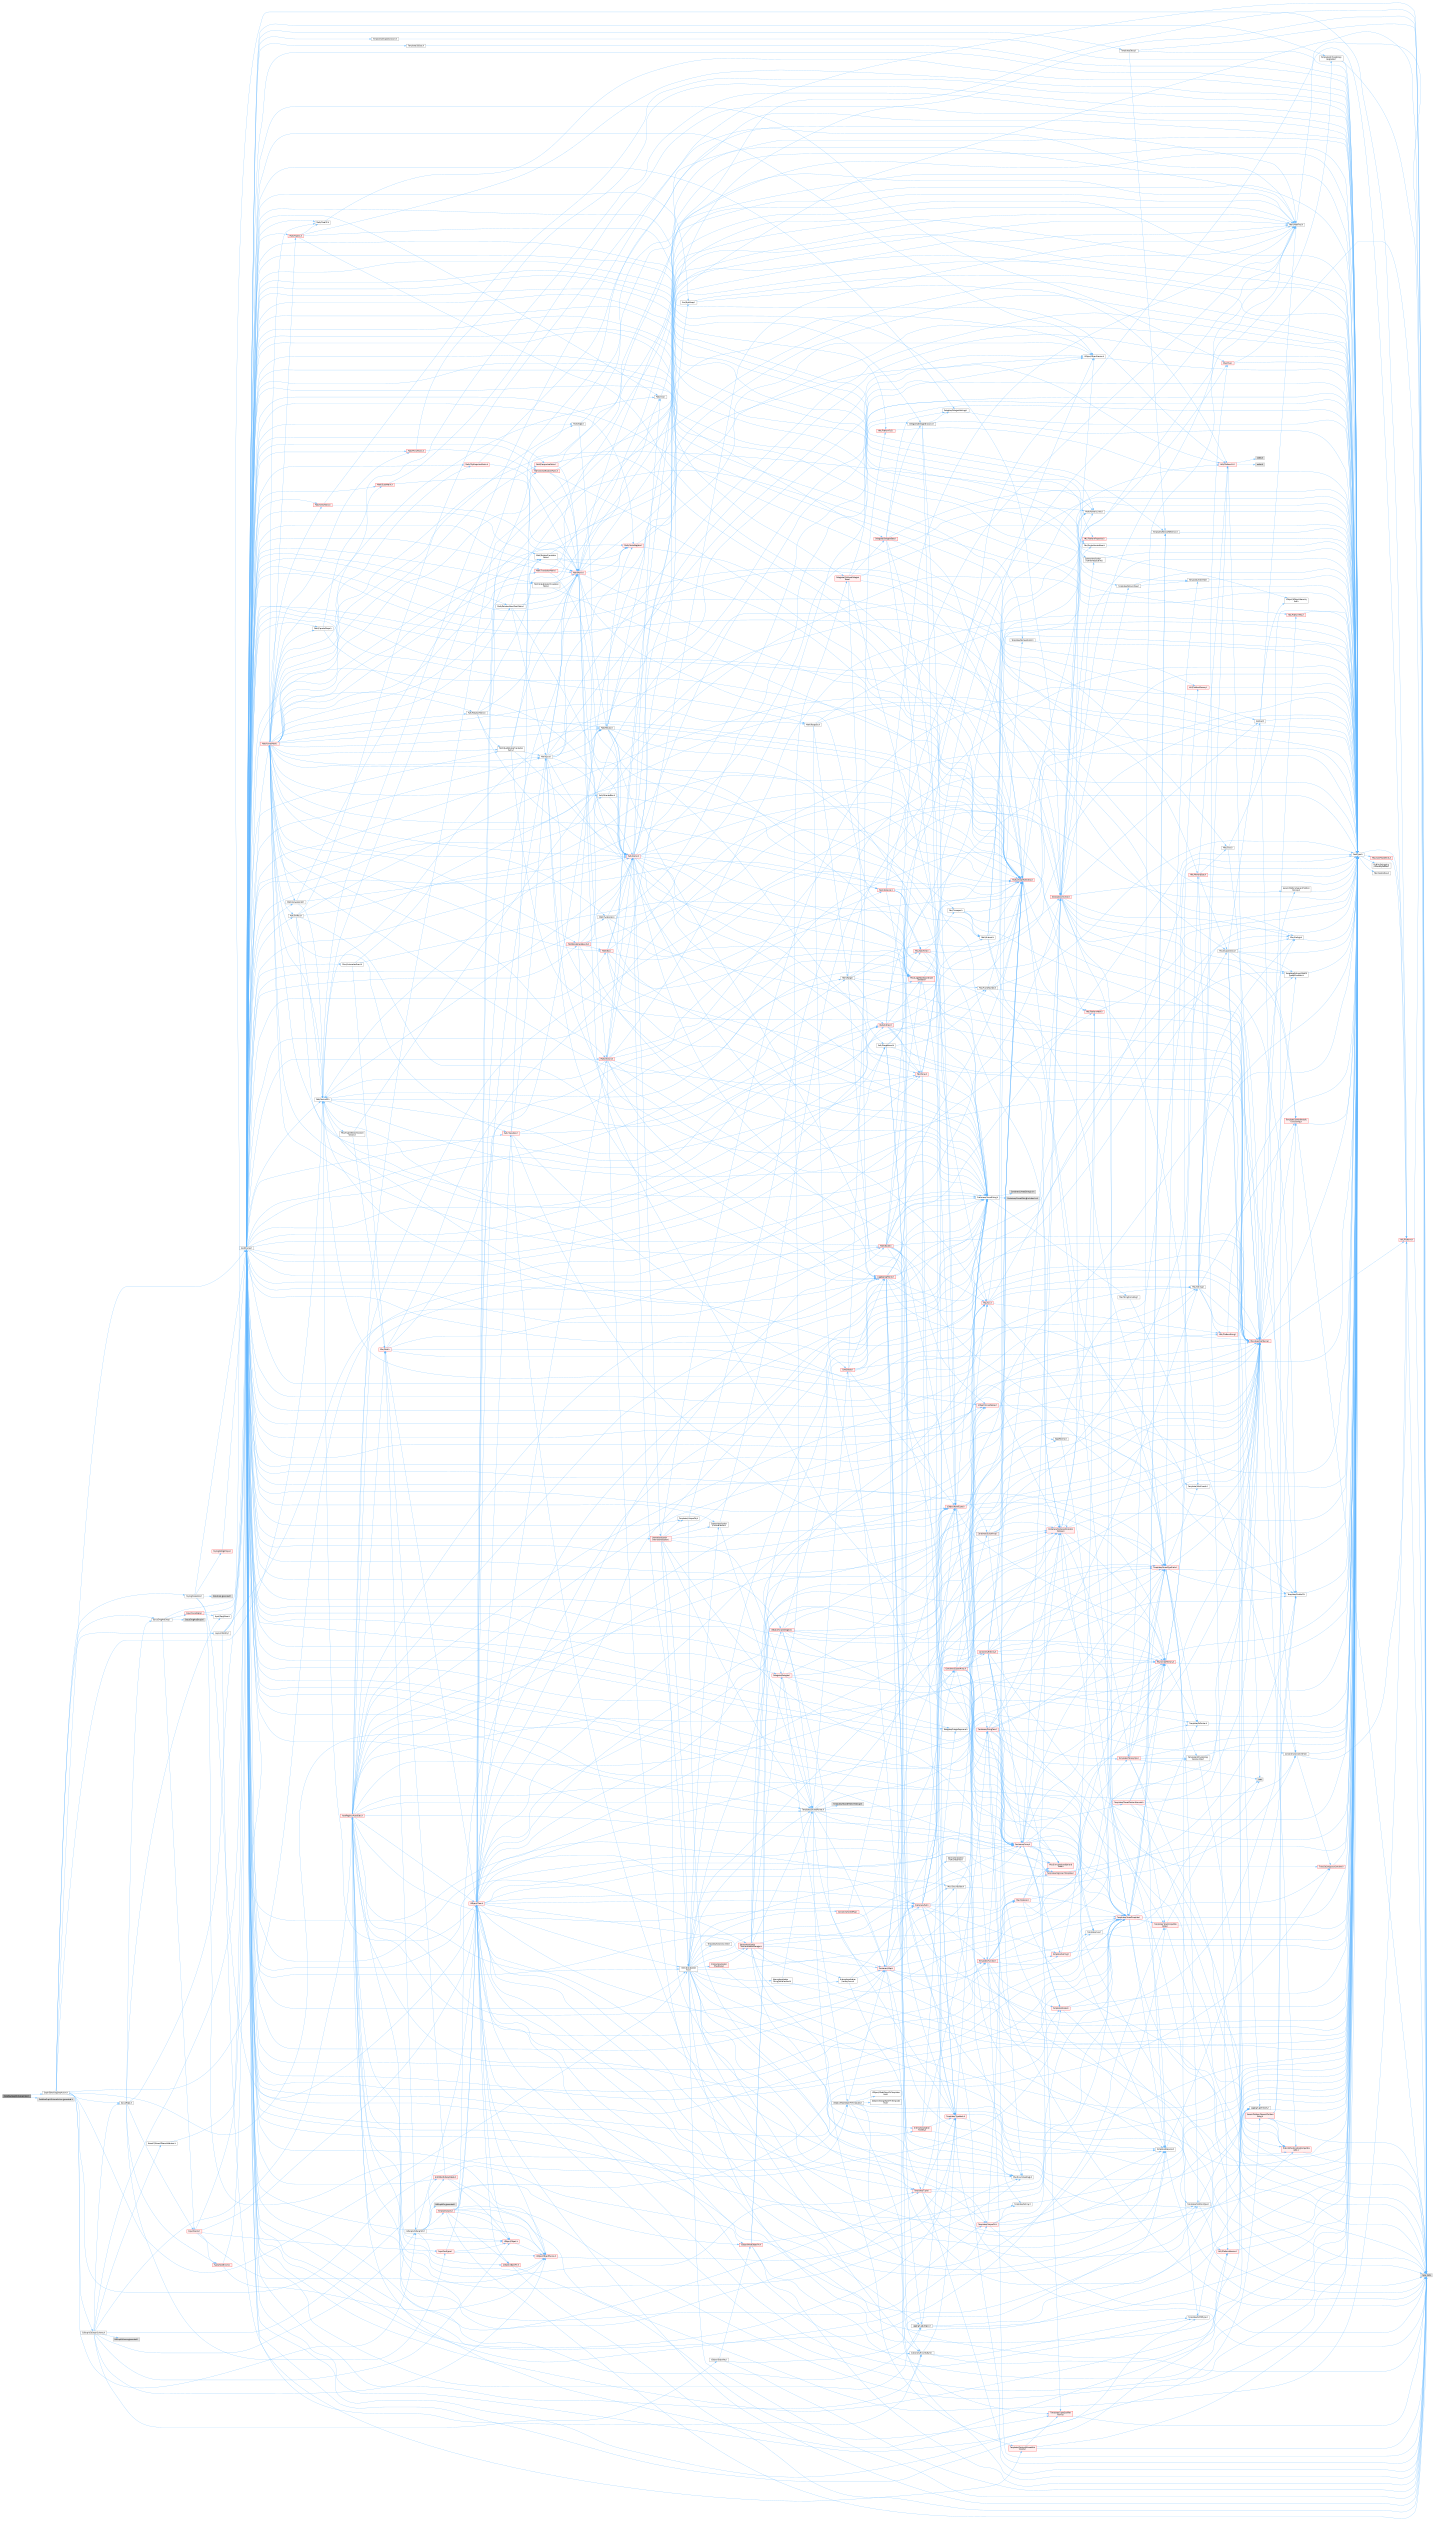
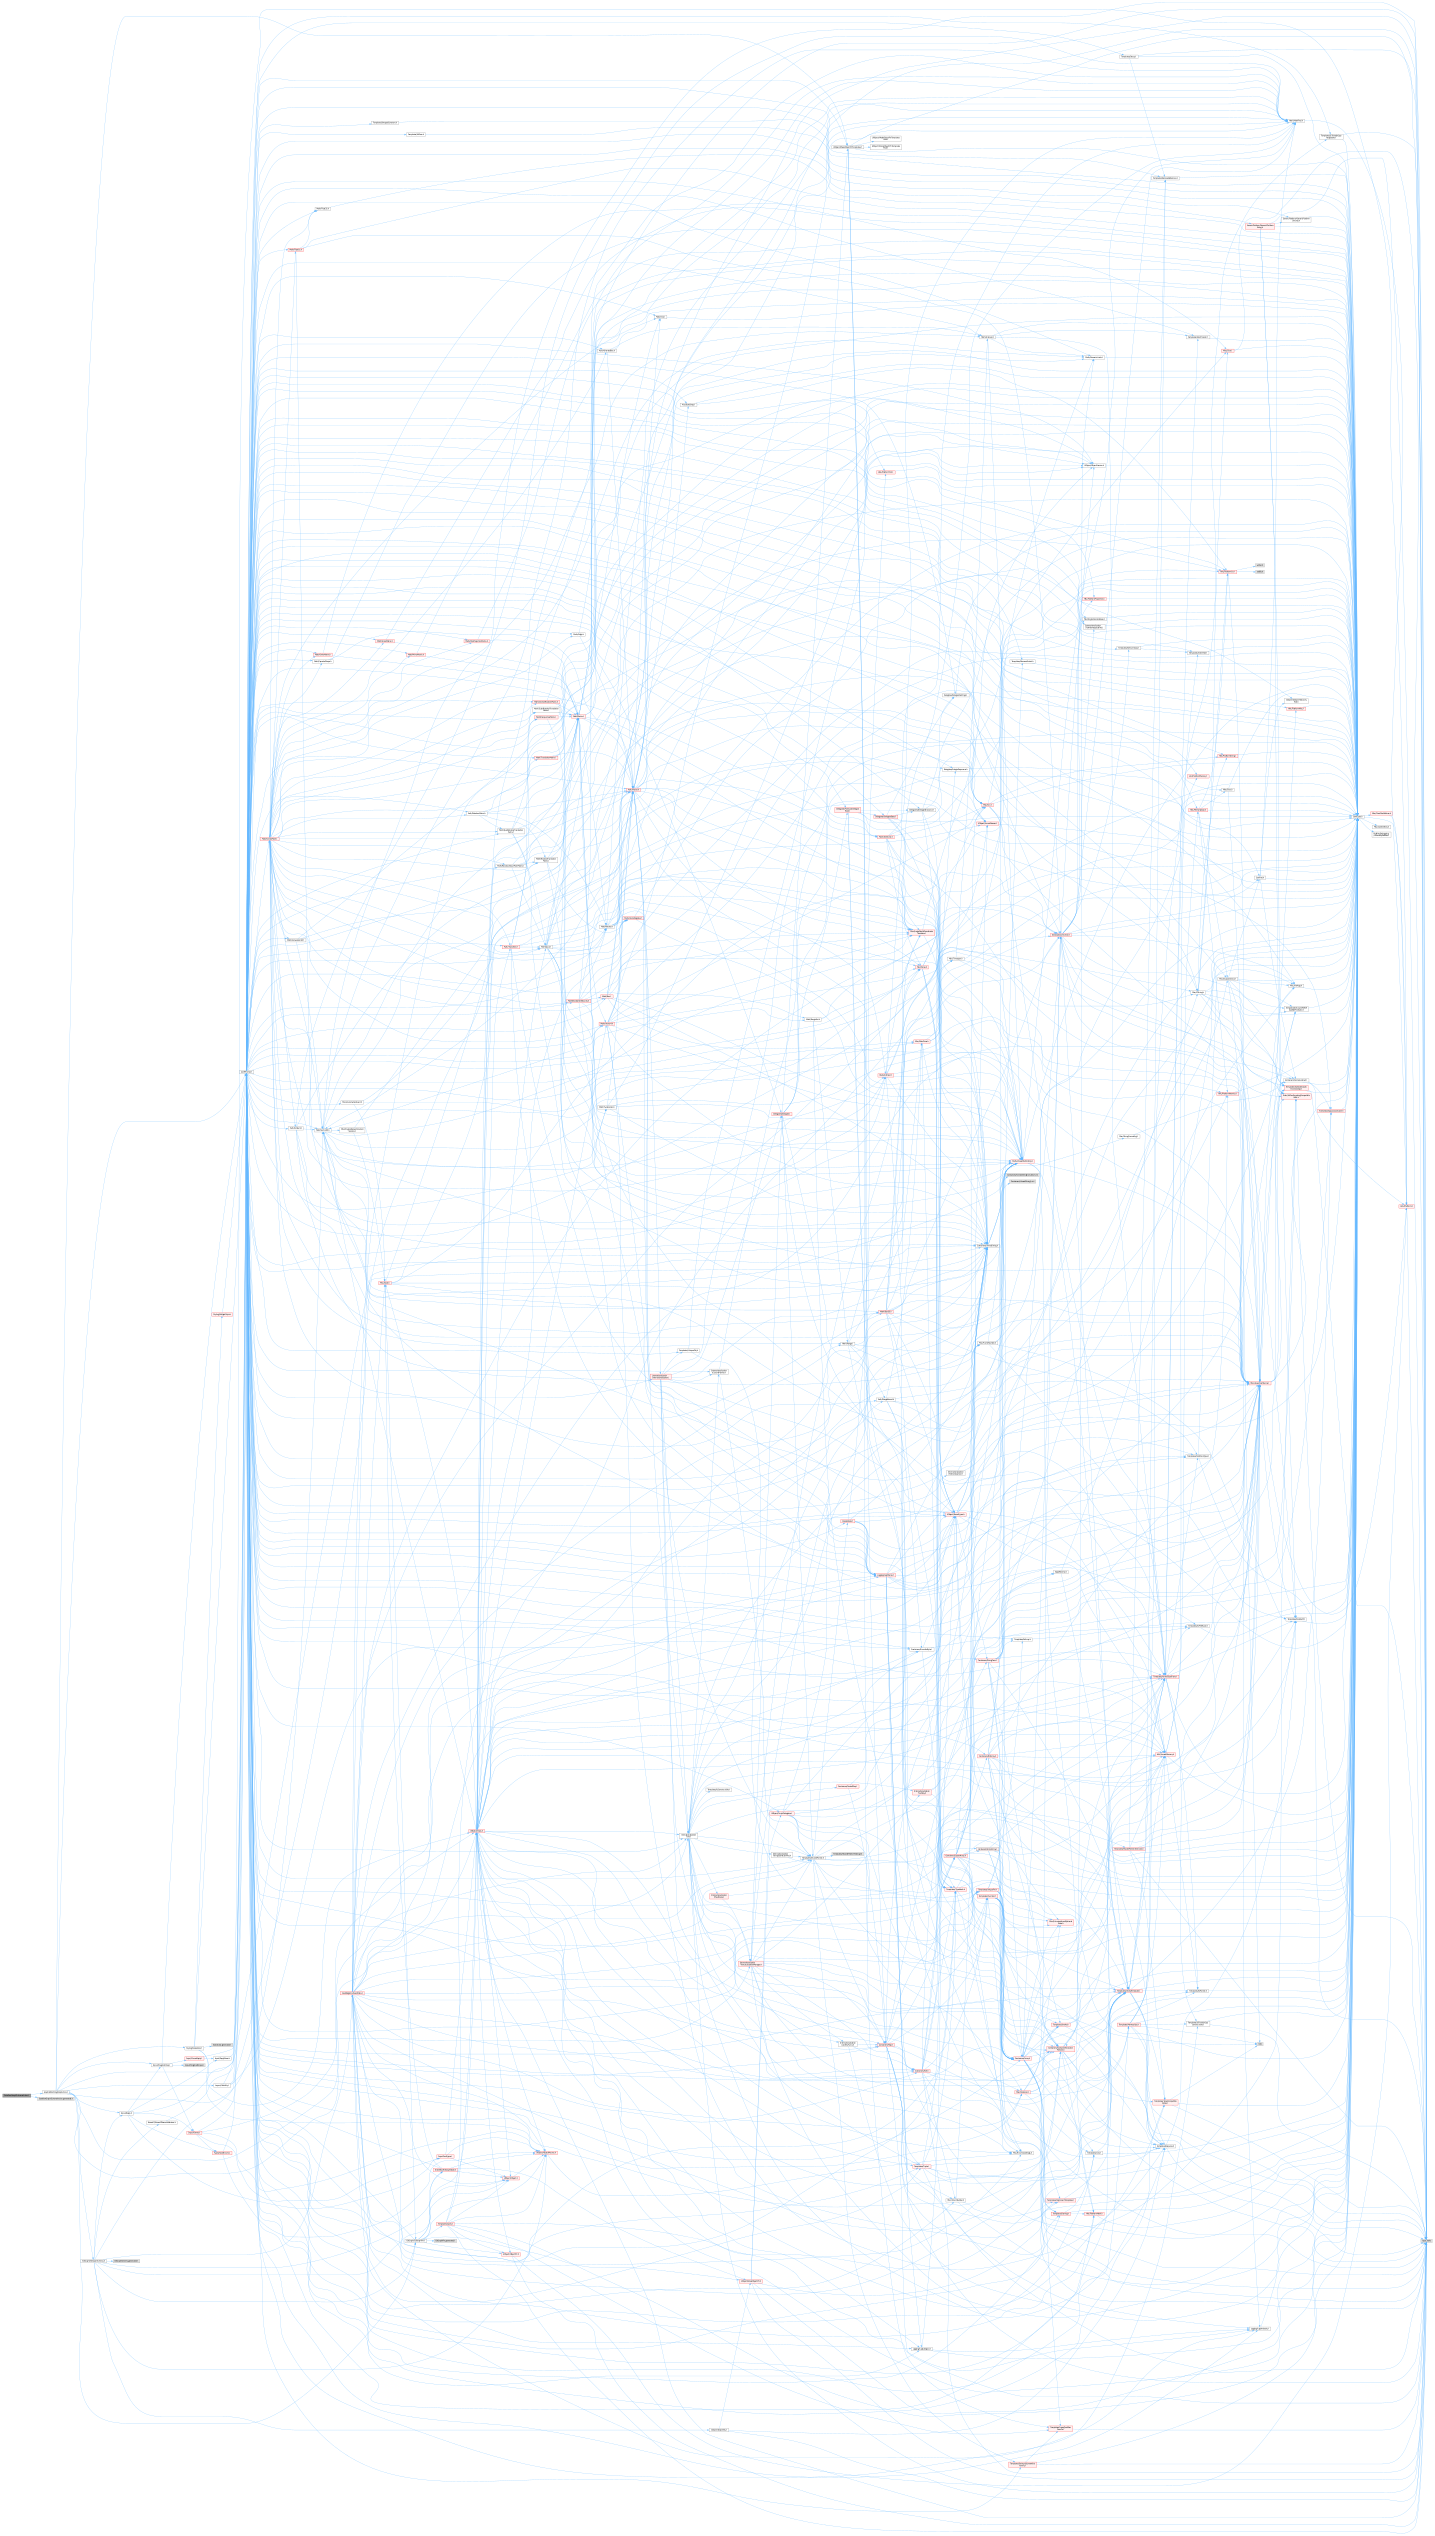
edge "Math/Matrix.h" -> "Math/VectorRegister.h": now "Math/Matrix.h" -> "Math/Vector.h"
